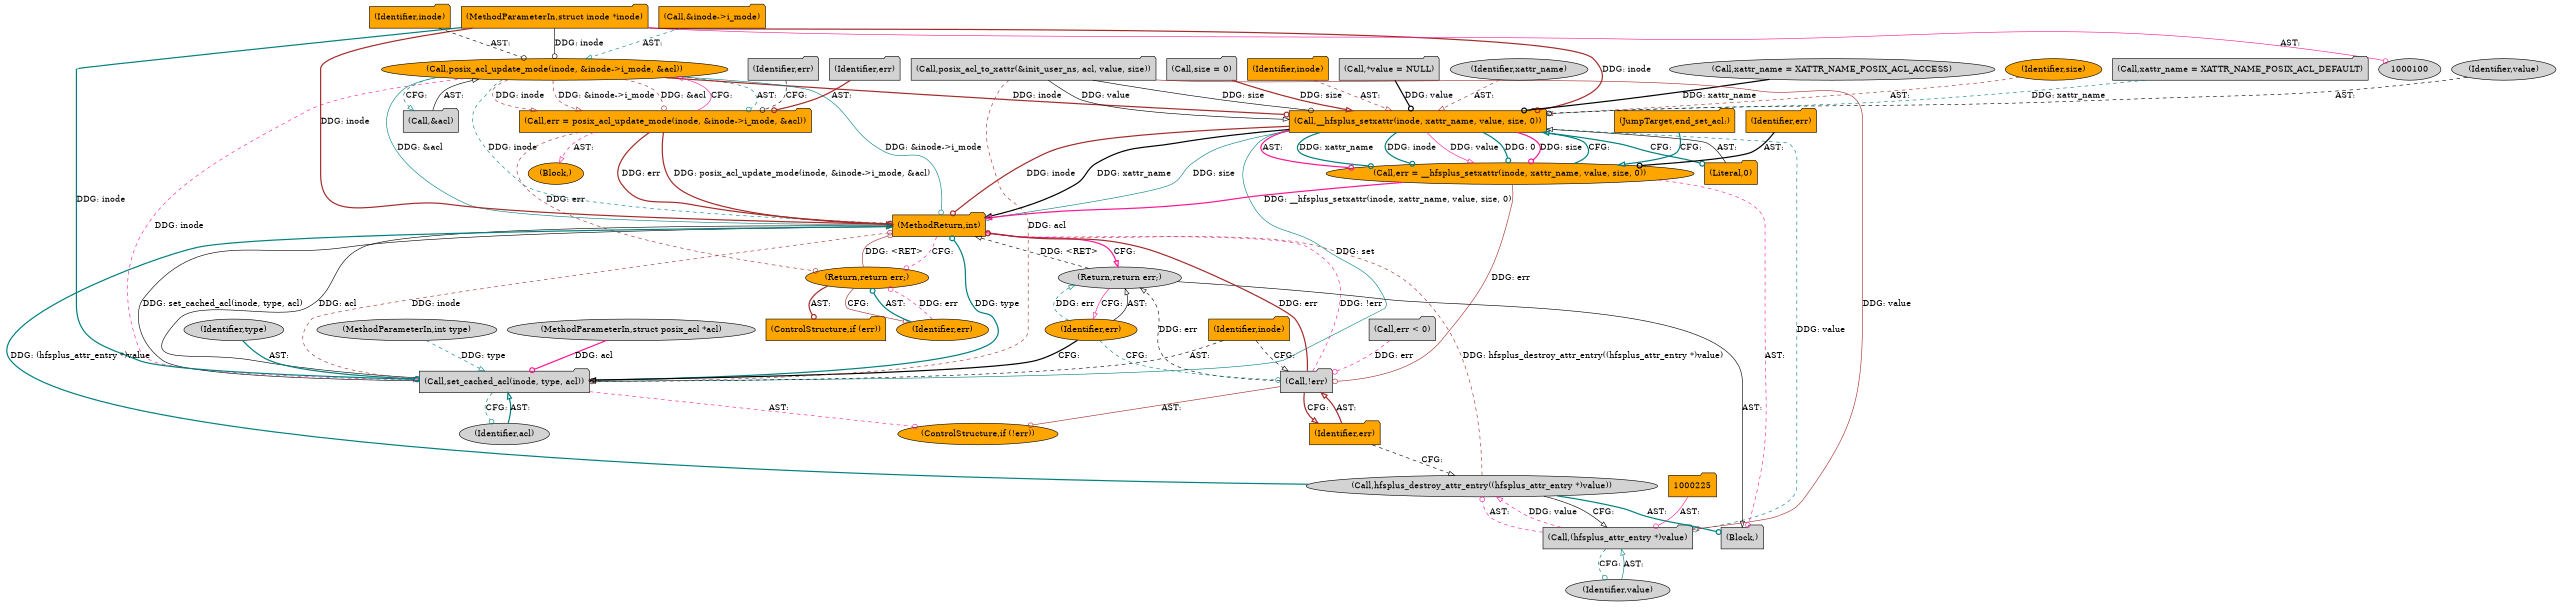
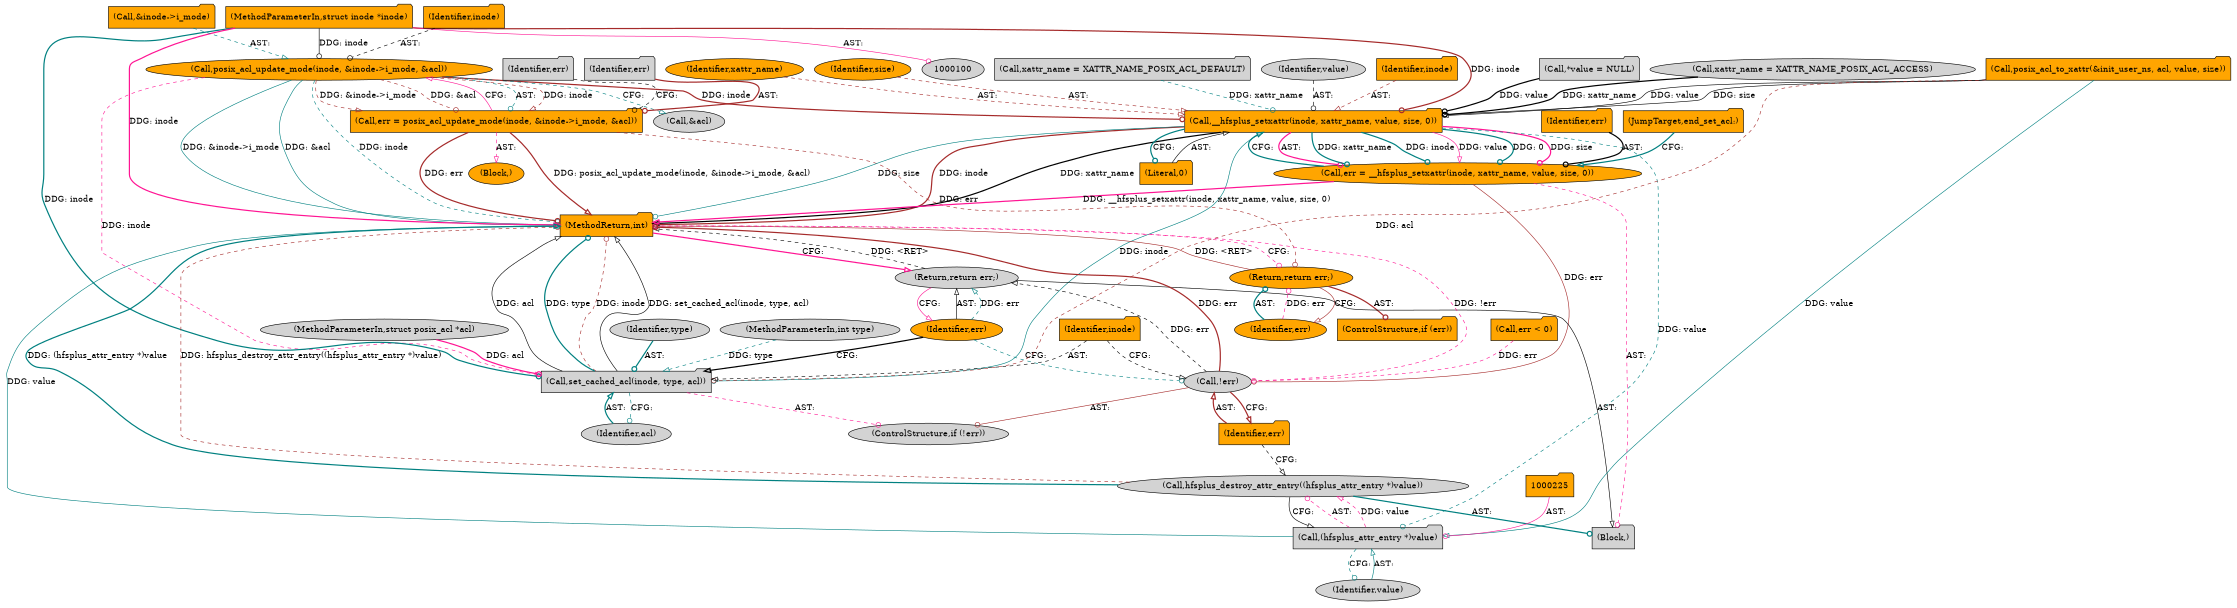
node "(Call,posix_acl_to_xattr(&init_user_ns, acl, value, size))": fillcolor lightgrey -> orange
node "(Call,size = 0)": removed
node "(Identifier,xattr_name)": fillcolor lightgrey -> orange
edge "(Call,&acl)" -> "(Call,posix_acl_update_mode(inode, &inode->i_mode, &acl))": removed, label "AST:"
edge "(Call,posix_acl_to_xattr(&init_user_ns, acl, value, size))" -> "(Call,(hfsplus_attr_entry *)value)": color brown -> teal
node "(Call,&acl)": shape folder -> ellipse
edge "(MethodParameterIn,struct inode *inode)" -> "(MethodReturn,int)": color brown -> deeppink
edge "(Call,__hfsplus_setxattr(inode, xattr_name, value, size, 0))" -> "(Call,set_cached_acl(inode, type, acl))": label "DDG: set" -> "DDG: inode"
node "(Call,err < 0)": fillcolor lightgrey -> orange
node "(Call,!err)": shape folder -> ellipse
node "(ControlStructure,if (!err))": fillcolor orange -> lightgrey
edge "(Call,(hfsplus_attr_entry *)value)" -> "(MethodReturn,int)": added, label "DDG: value"
